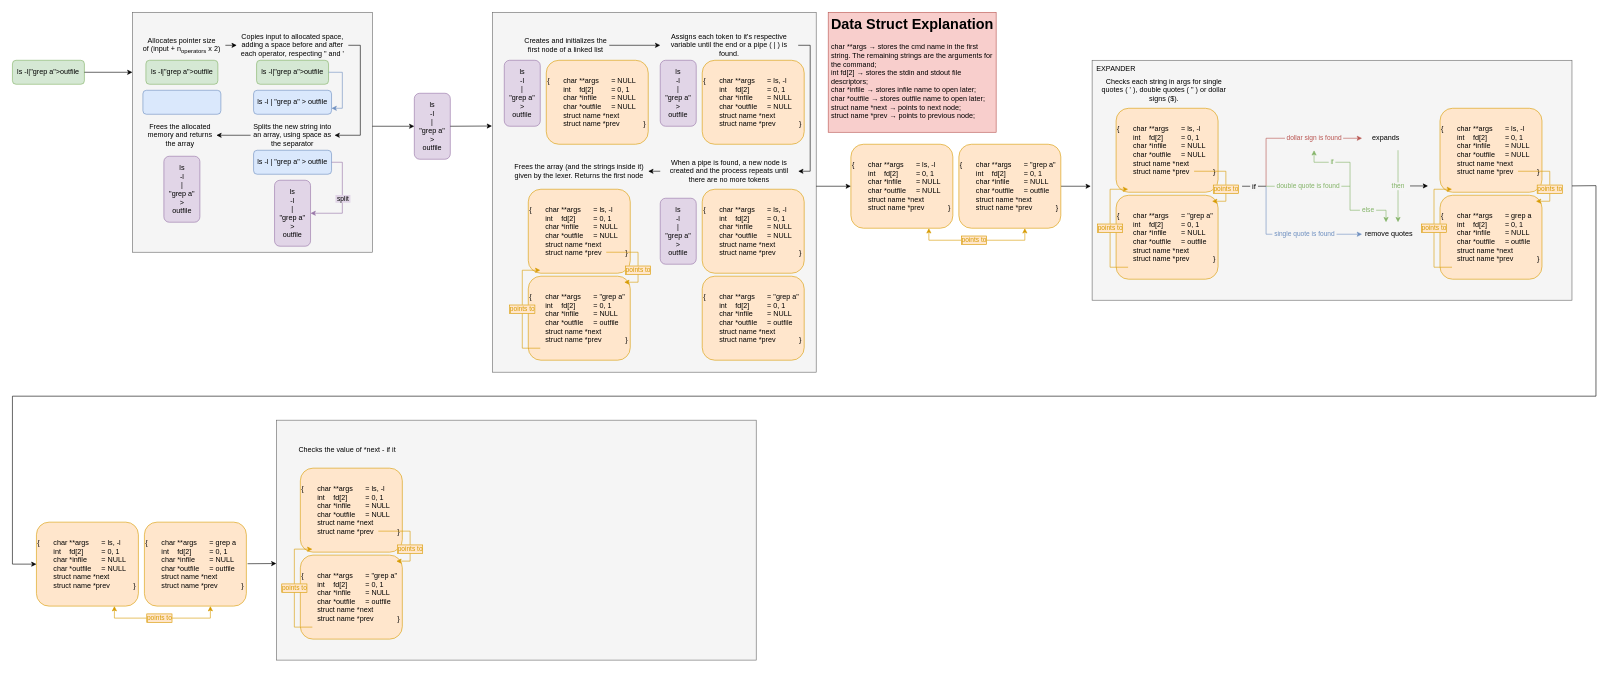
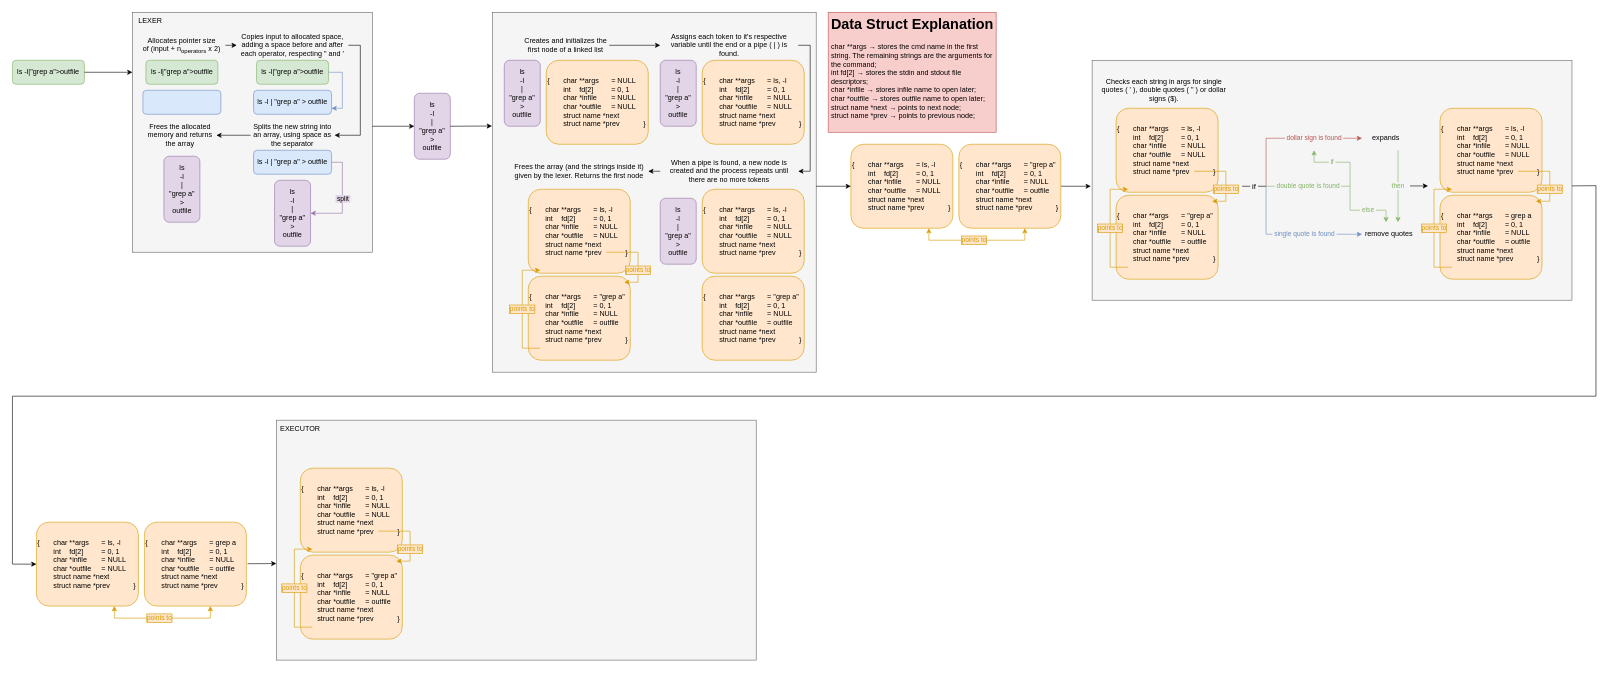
node "LEXER": added
node "EXPANDER": removed
node "EXECUTOR": added
node "Checks the value of *next - if it": removed
